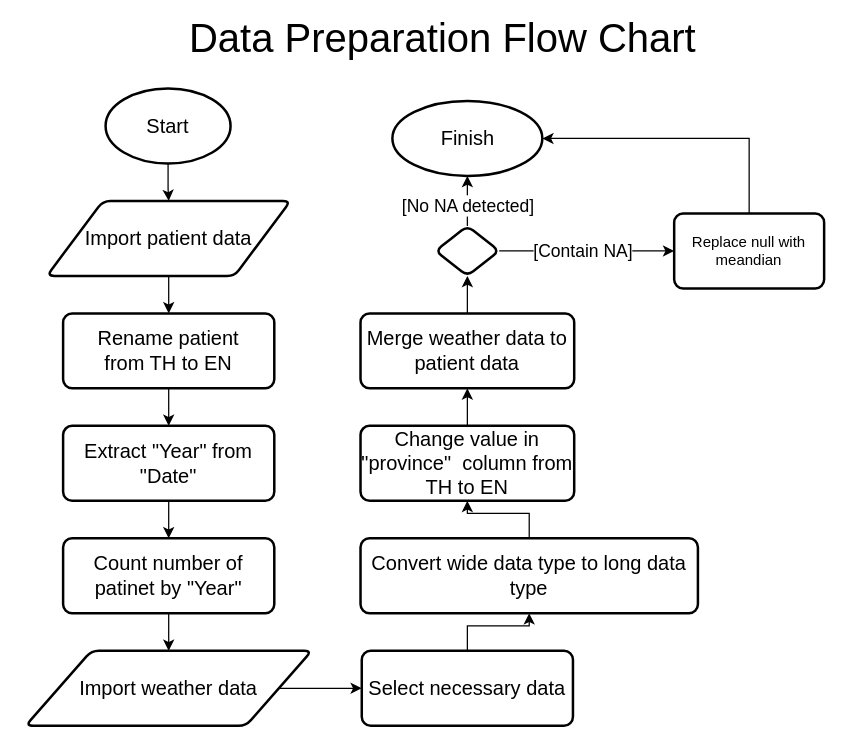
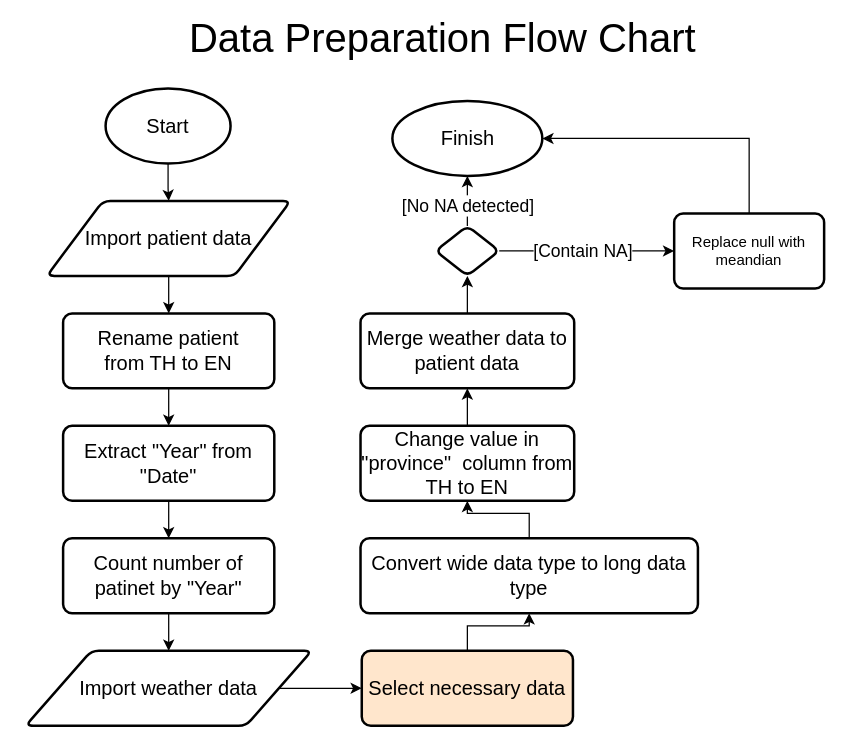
node "Select necessary data": fillcolor #ffffff -> #ffe6cc
